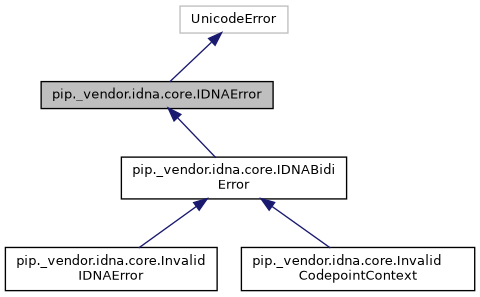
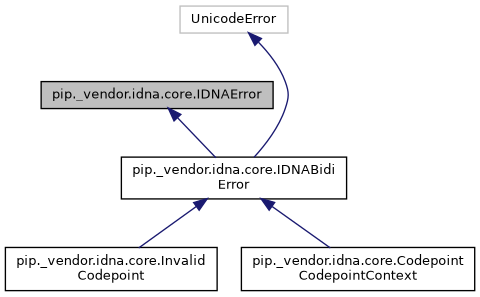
edge "pip._vendor.idna.core.IDNAError" -> "UnicodeError": now "pip._vendor.idna.core.IDNABidi Error" -> "UnicodeError"
node "pip._vendor.idna.core.Invalid IDNAError": label "pip._vendor.idna.core.Invalid IDNAError" -> "pip._vendor.idna.core.Invalid Codepoint"
node "pip._vendor.idna.core.Invalid CodepointContext": label "pip._vendor.idna.core.Invalid CodepointContext" -> "pip._vendor.idna.core.Codepoint CodepointContext"
